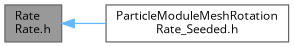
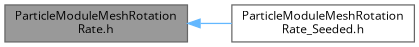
node "Rate Rate.h": label "Rate Rate.h" -> "ParticleModuleMeshRotation Rate.h"
